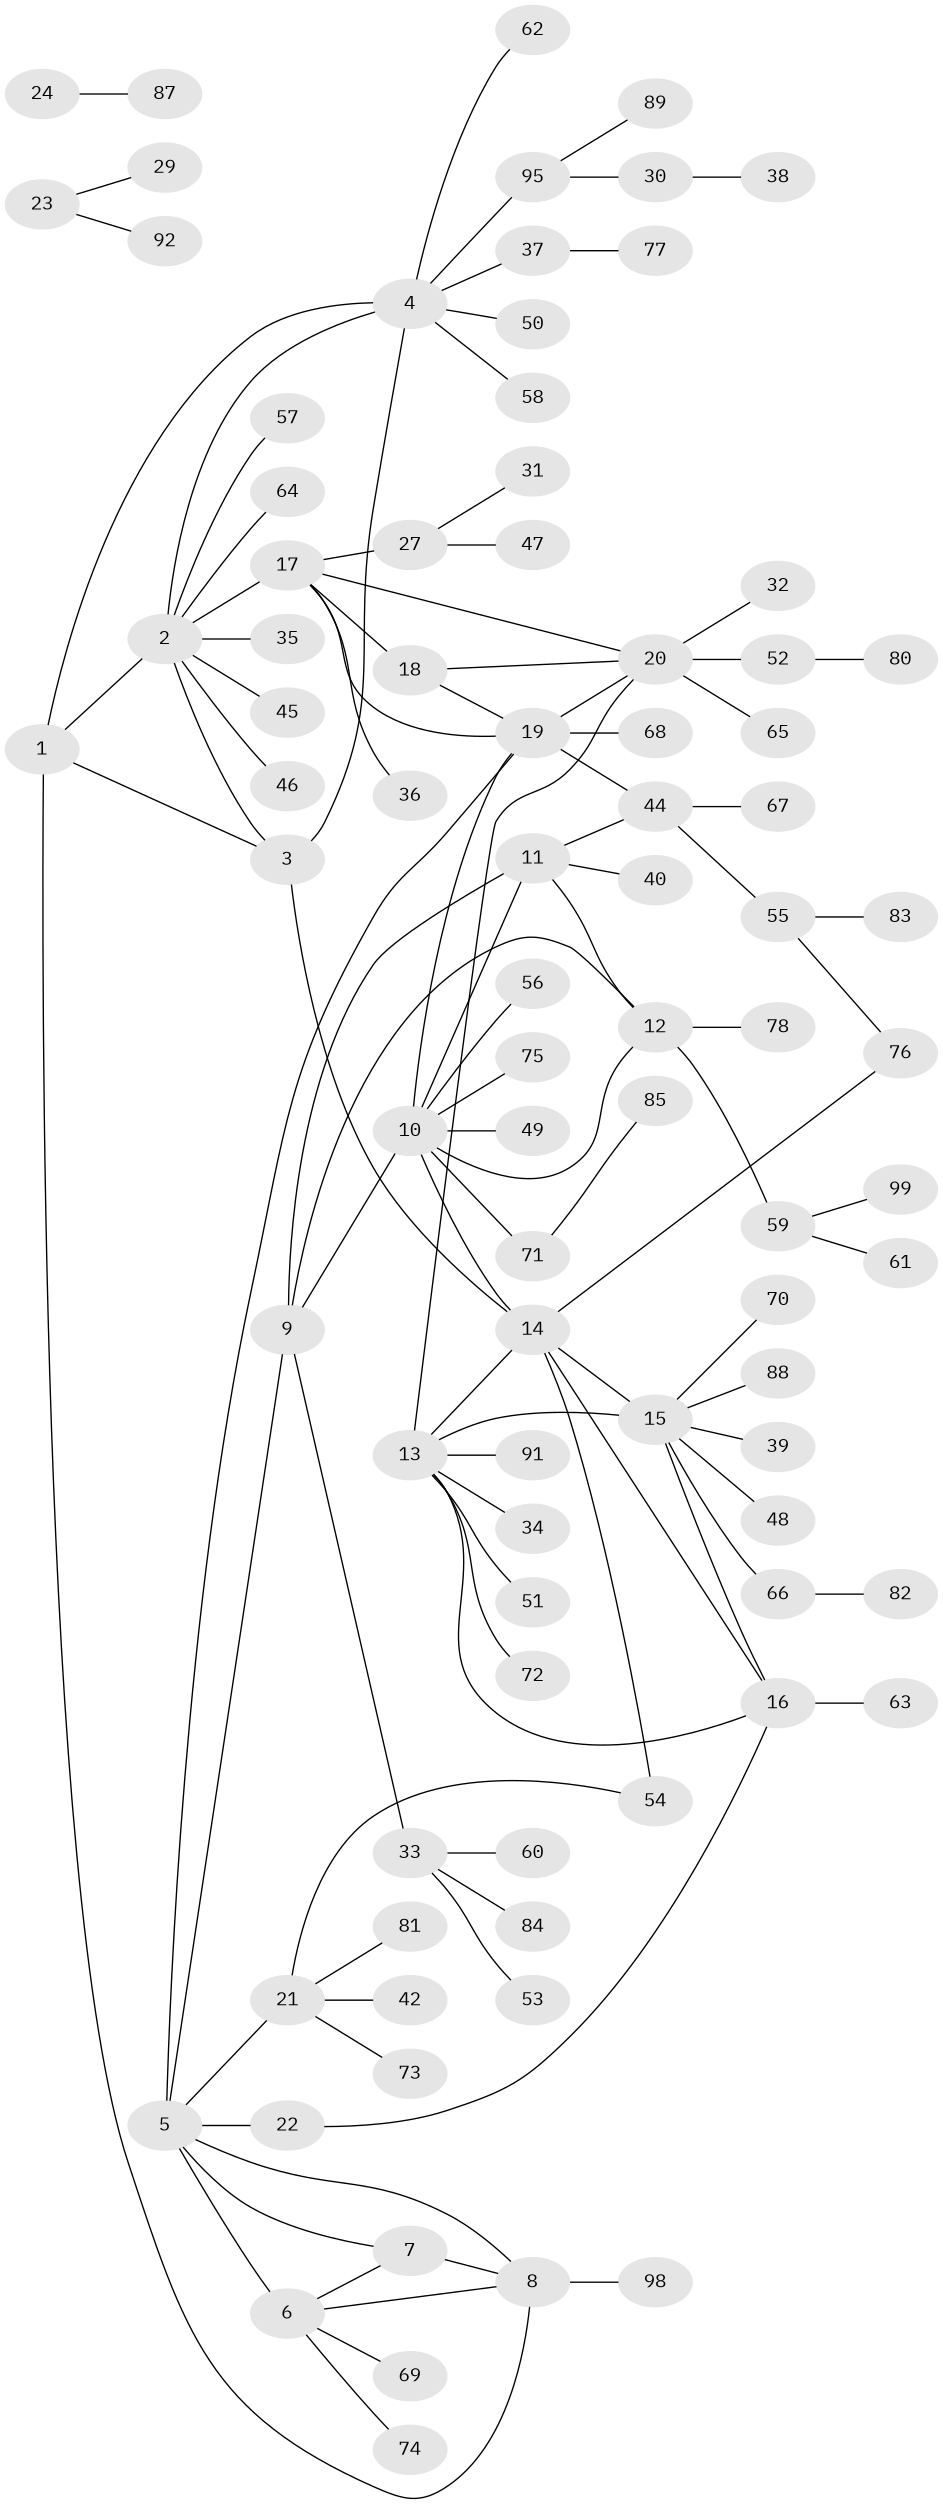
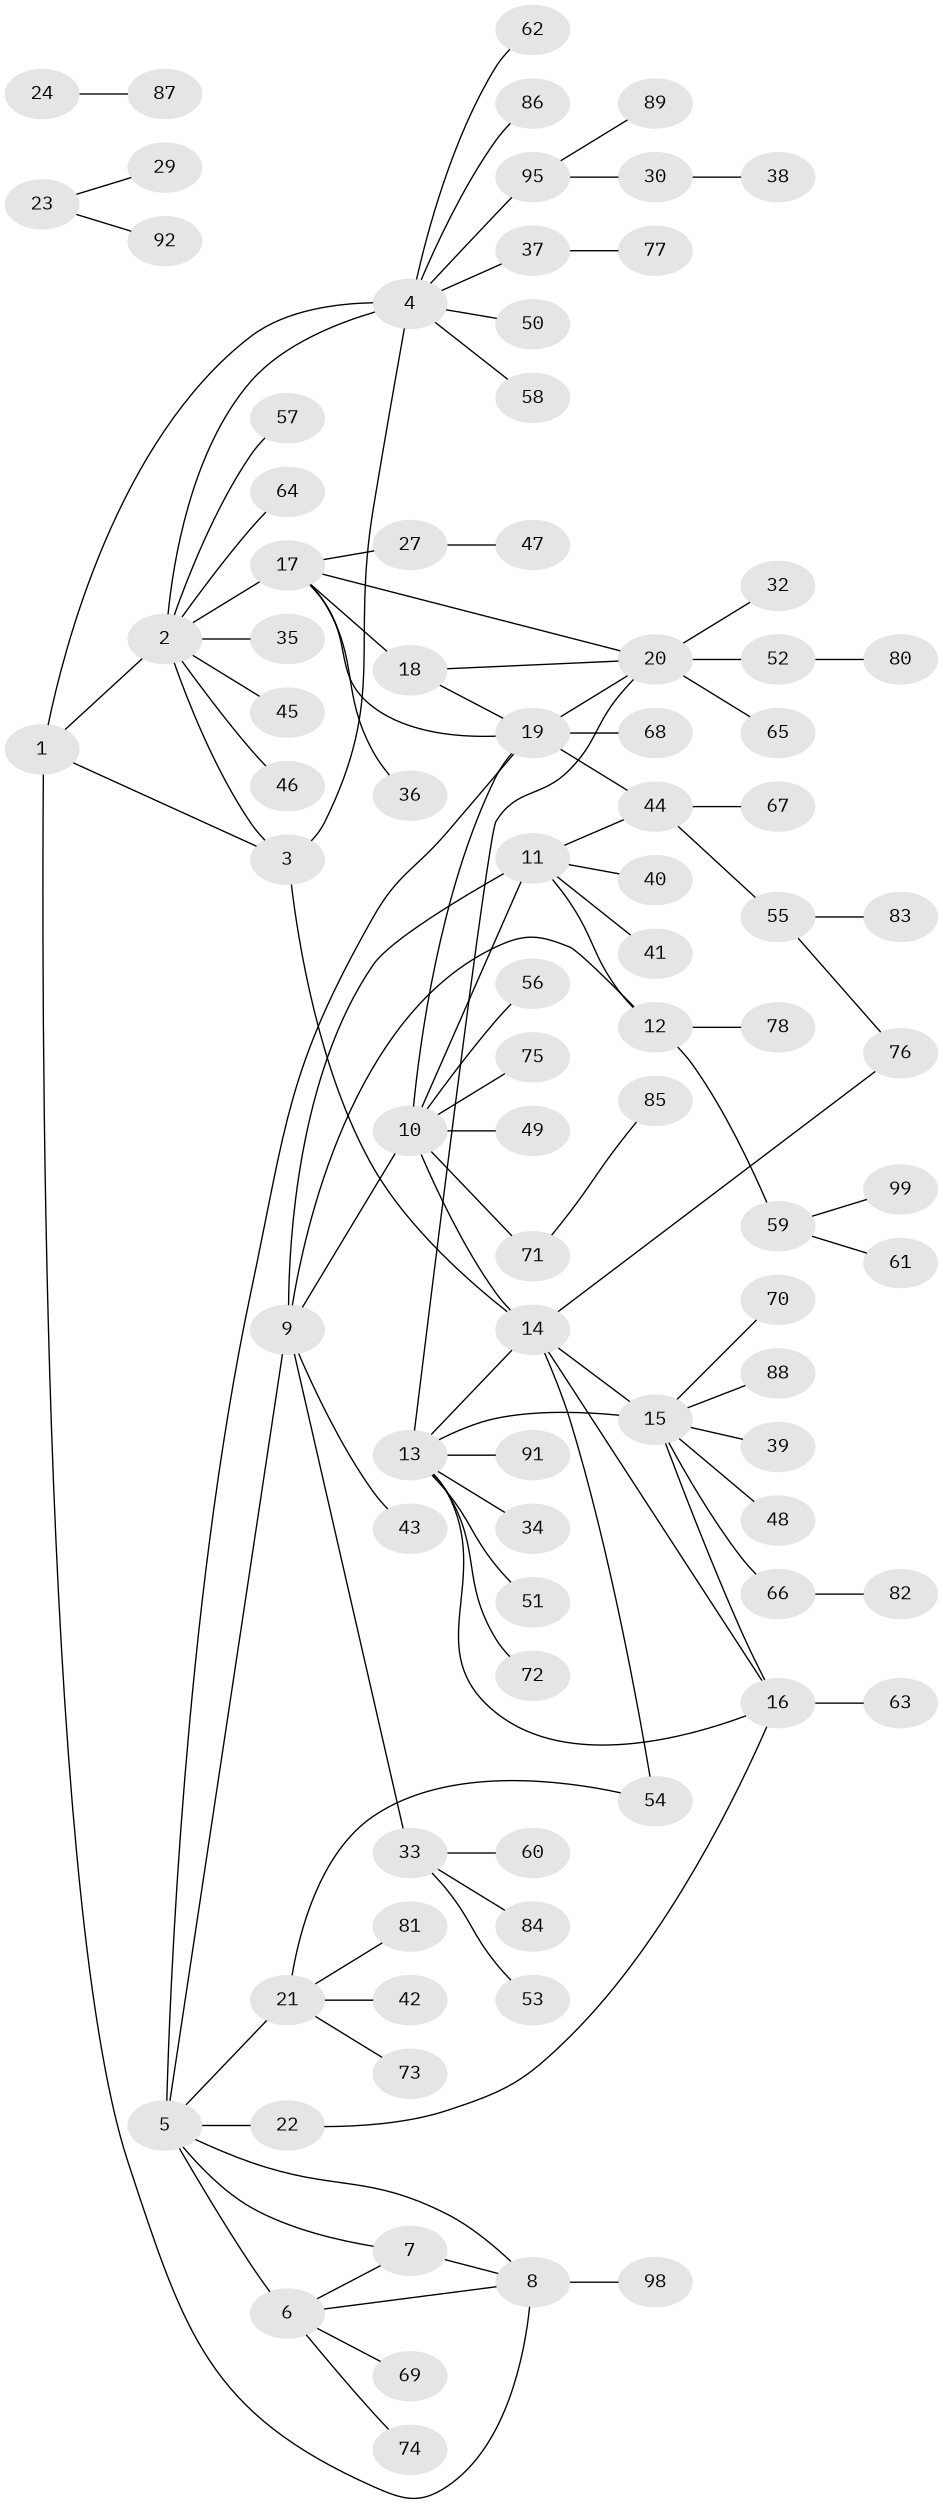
node "86": added
node "31": removed
node "41": added
edge "12" -- "10": removed
node "43": added
